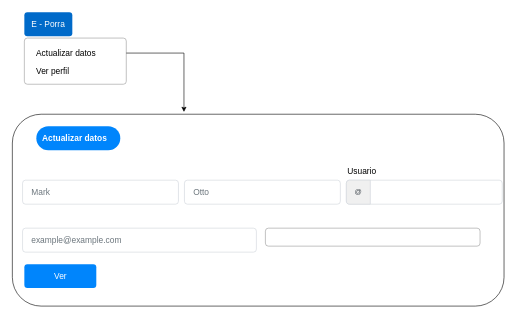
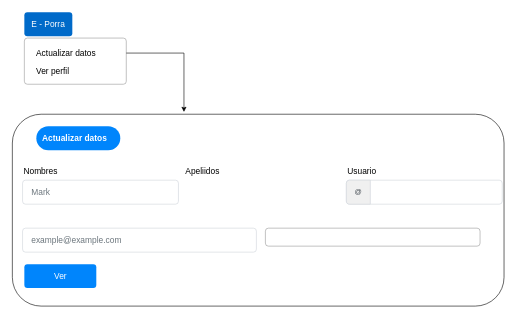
node "Nombres": added
node "Apeliidos": added
node "Otto": removed
